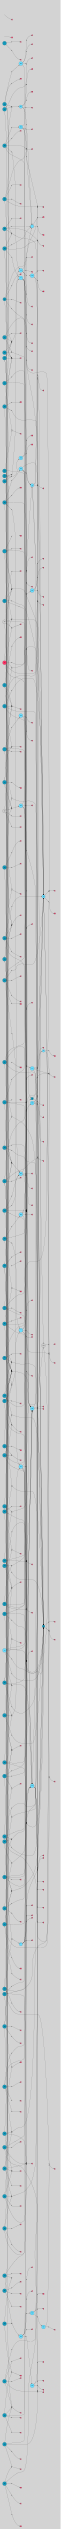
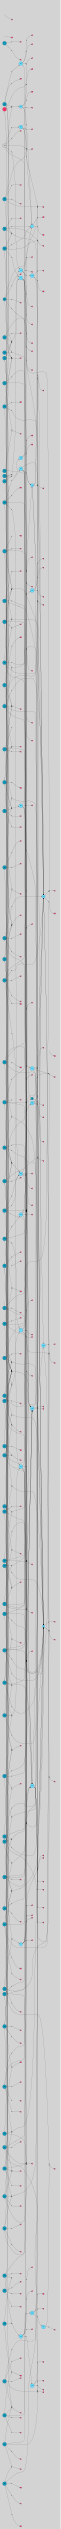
node "T280": fillcolor #1199bb -> #ff3366
node "T449": fillcolor #1199bb -> #cccccc
node "T437": fillcolor #cccccc -> #1199bb
node "T557": fillcolor #ff3366 -> #1199bb
node "T416": removed
node "T547": fillcolor #cccccc -> #1199bb
node "T9": removed
node "T336": fillcolor #cccccc -> #66ddff
node "T7": fillcolor #1199bb -> #66ddff
node "T450": fillcolor #66ddff -> #1199bb
node "T446": removed
